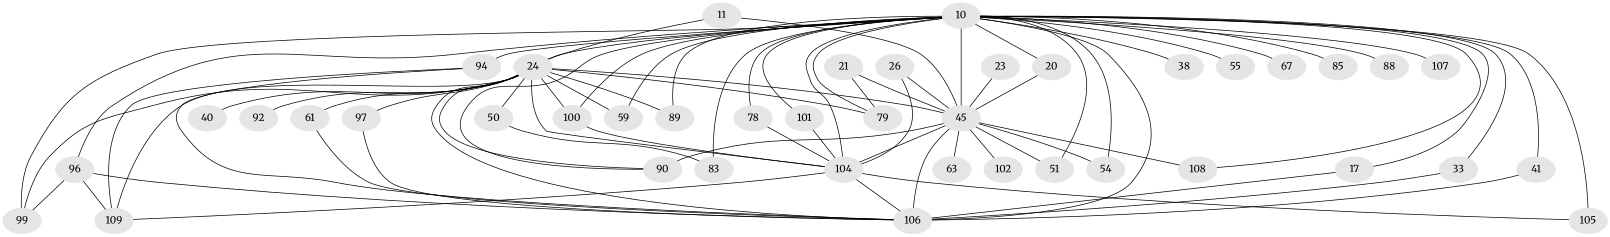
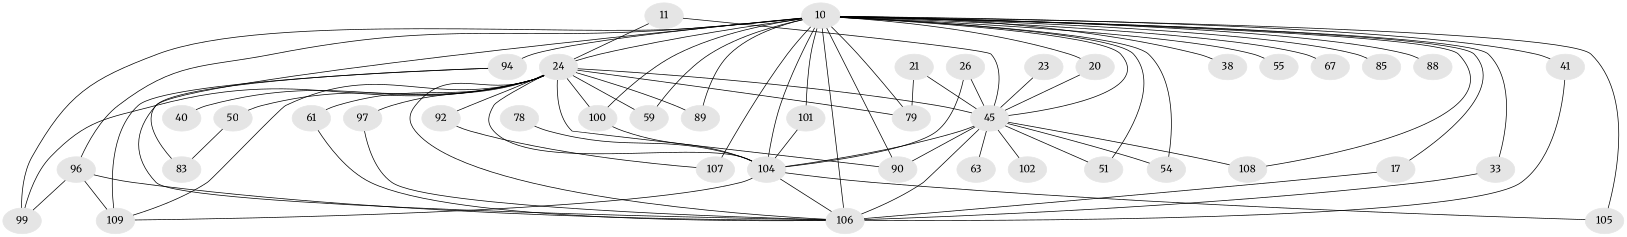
edge "10" -- "78": removed
edge "92" -- "107": added
